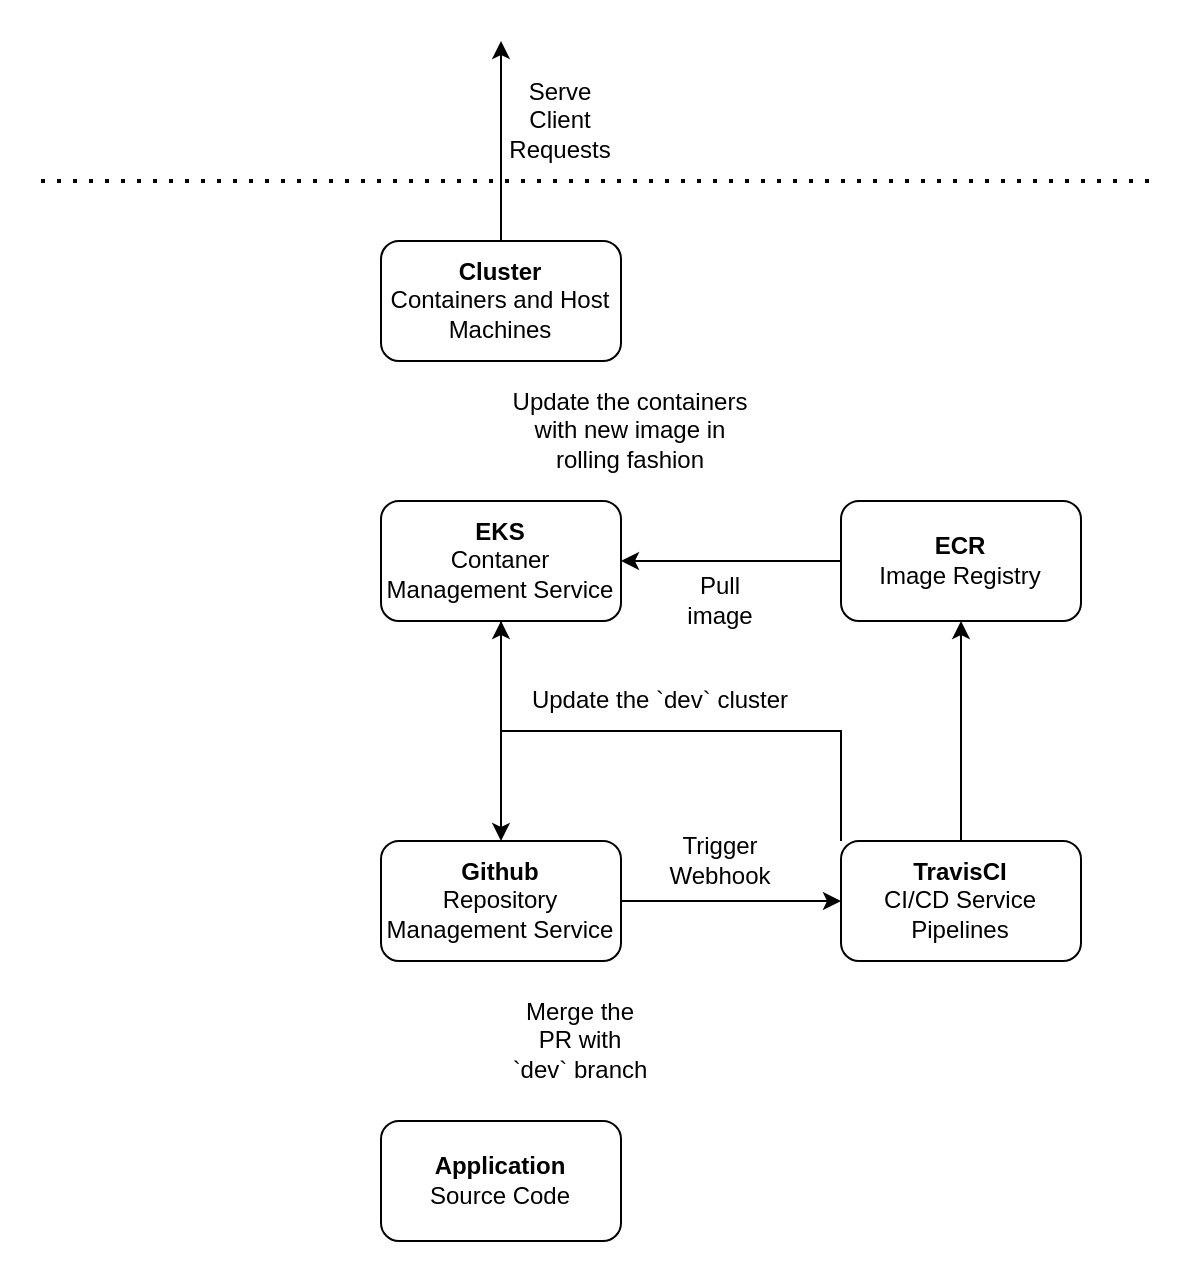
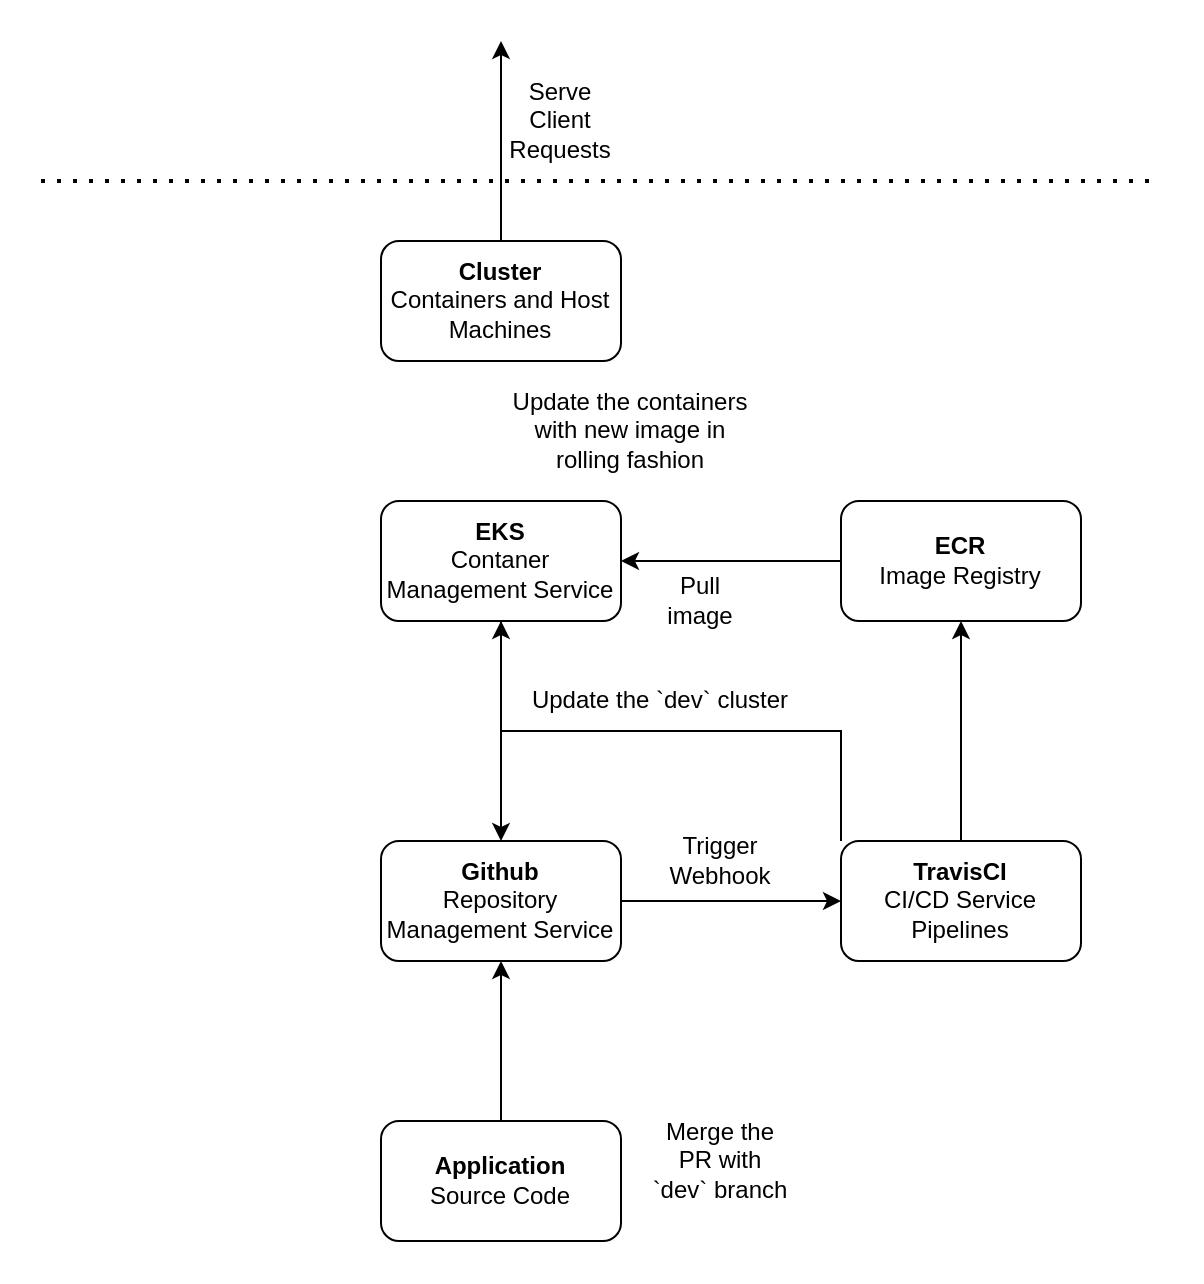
node "Pull image": moved (721, 601) -> (701, 601)
node "Merge the PR with `dev` branch": moved (581, 1041) -> (721, 1161)
edge "Application Source Code" -> "Github Repository Management Service": added
